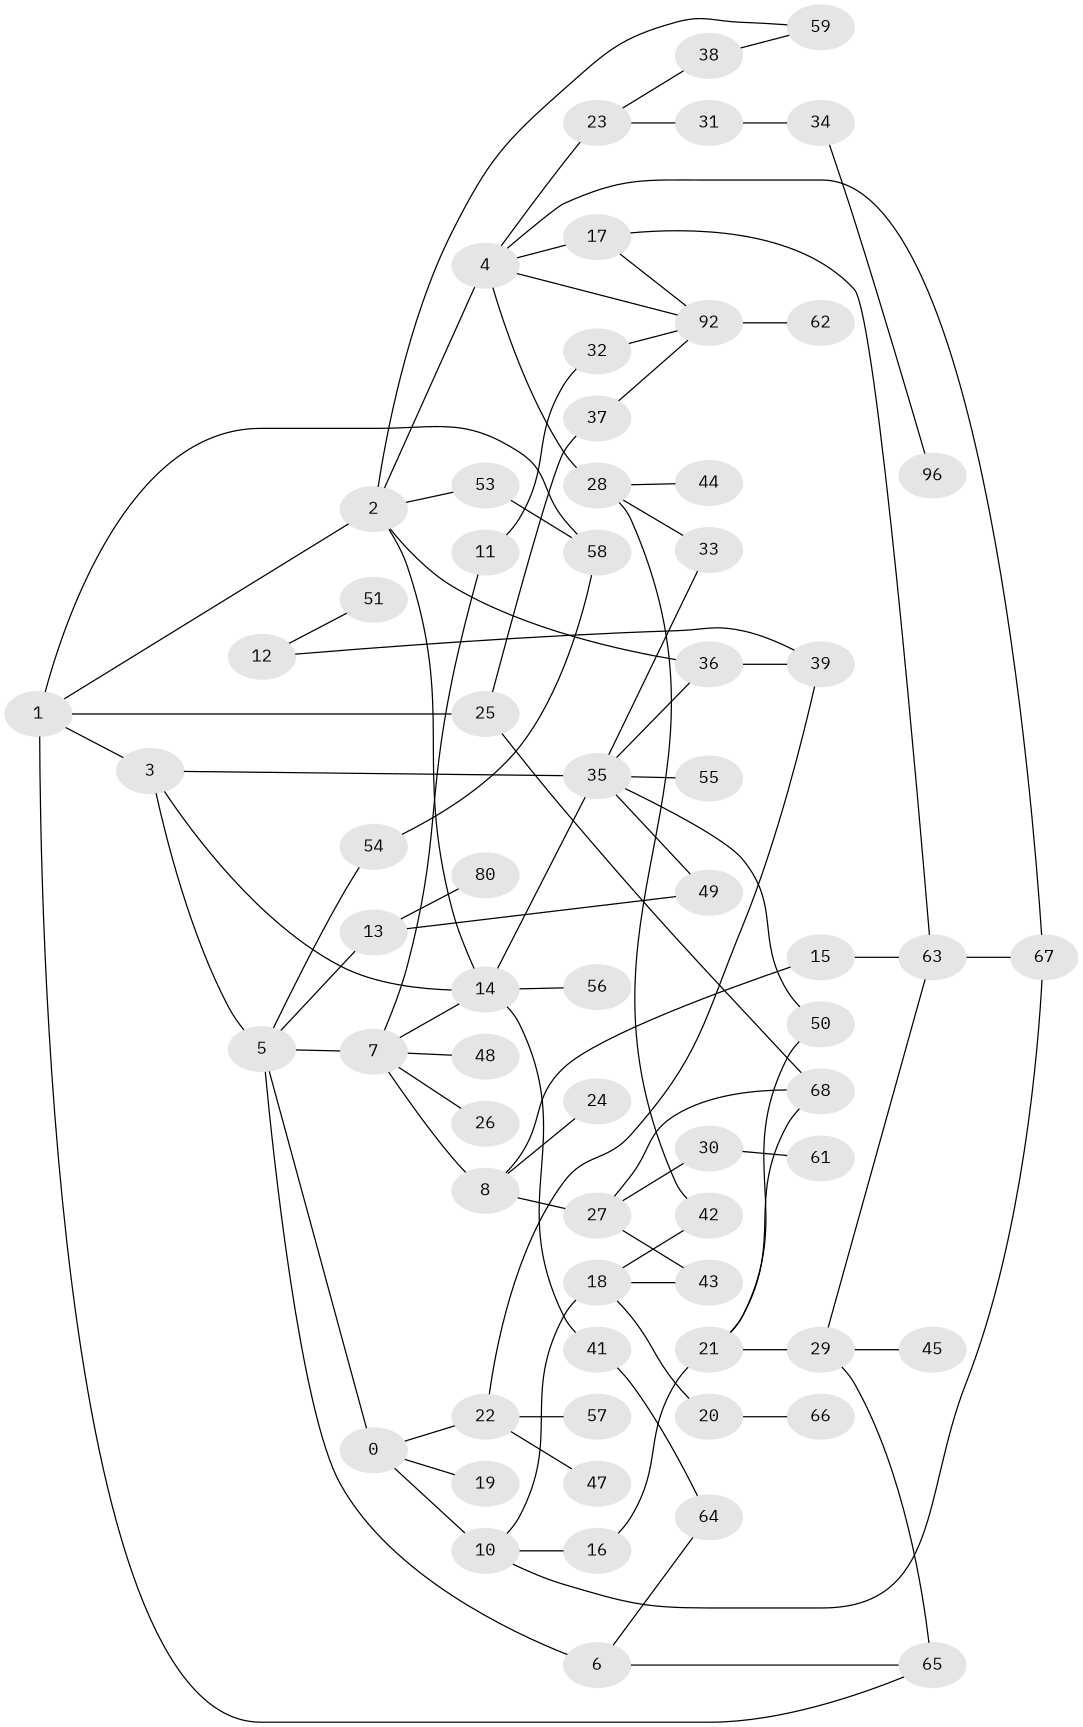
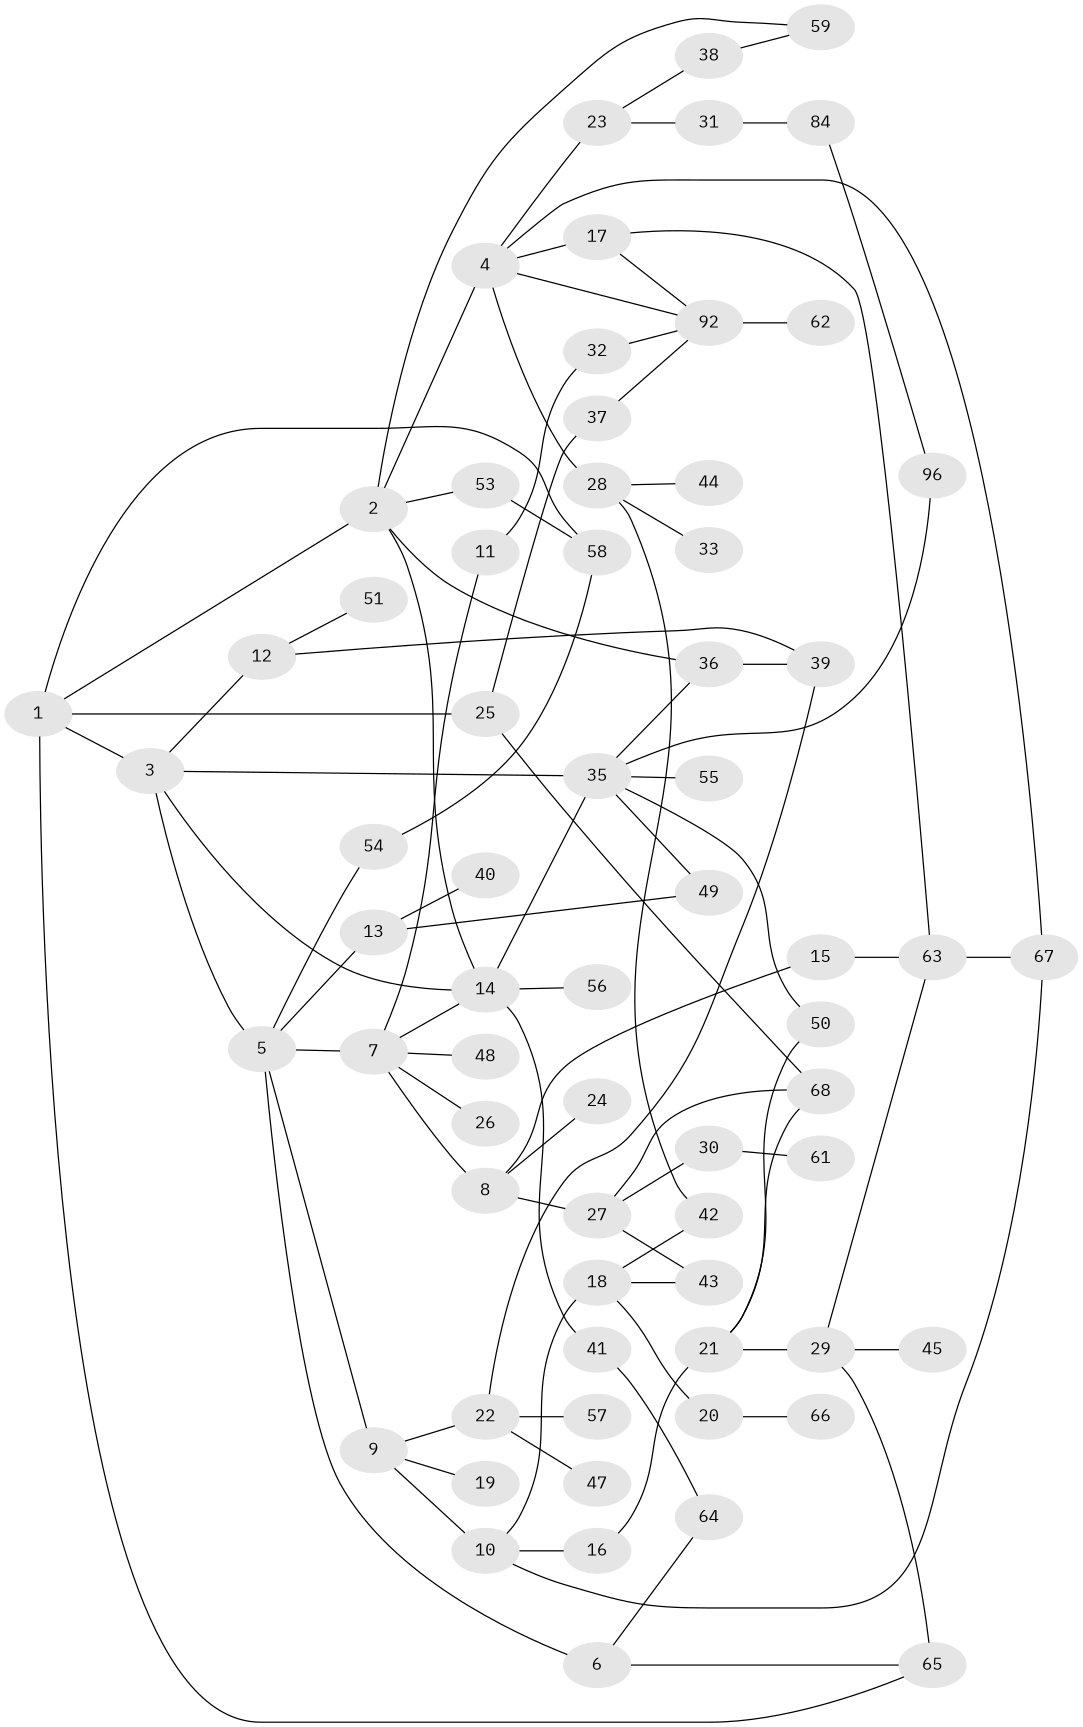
node "34": label "34" -> "84"
edge "33" -- "35": now "96" -- "35"
edge "12" -- "3": added
node "80": label "80" -> "40"
node "0": label "0" -> "9"
